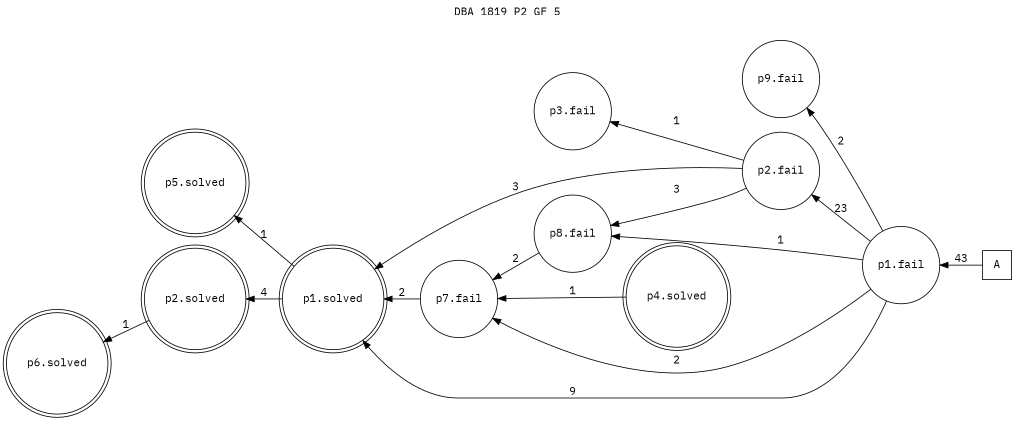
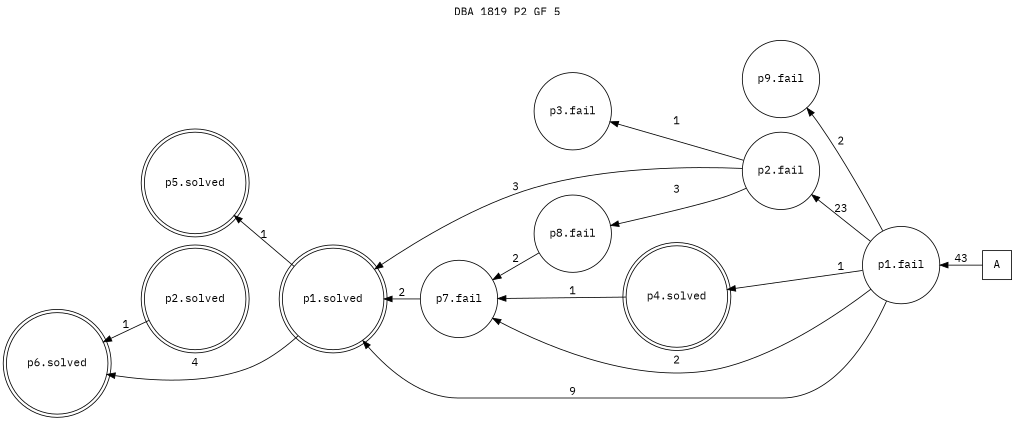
edge "p1.fail" -> "p8.fail": now "p1.fail" -> "p4.solved"
edge "p1.solved" -> "p2.solved": now "p1.solved" -> "p6.solved"
